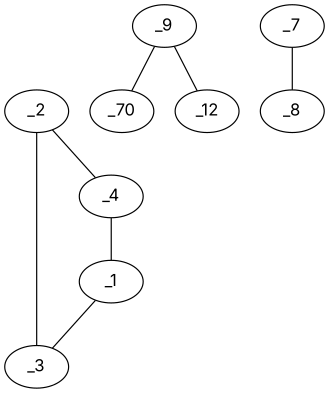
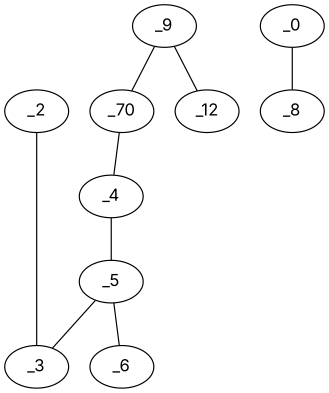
node "_7": label "_7" -> "_0"
edge "_2" -- "_4": now "_70" -- "_4"
node "_1": label "_1" -> "_5"
node "_6": added
